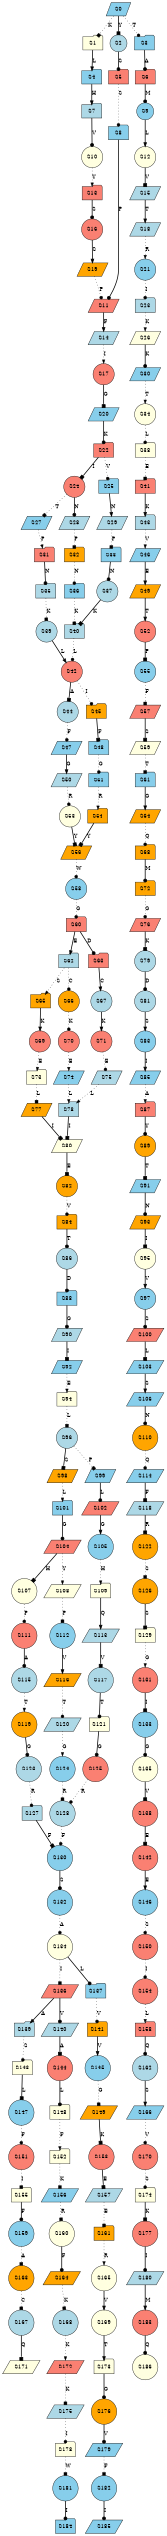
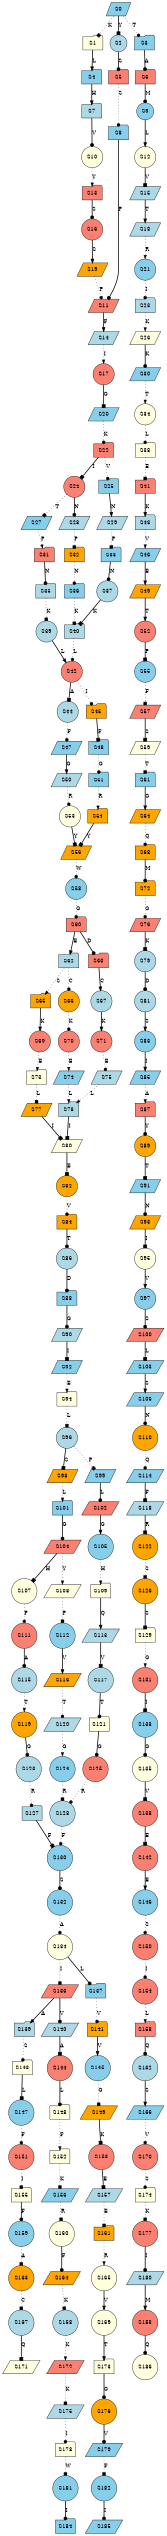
edge "S20" -> "S22": style bold -> dotted
edge "S174" -> "S177": style bold -> dotted
